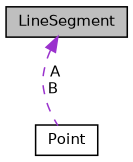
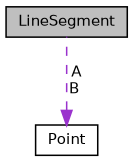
edge "Point" -> "LineSegment": reversed
